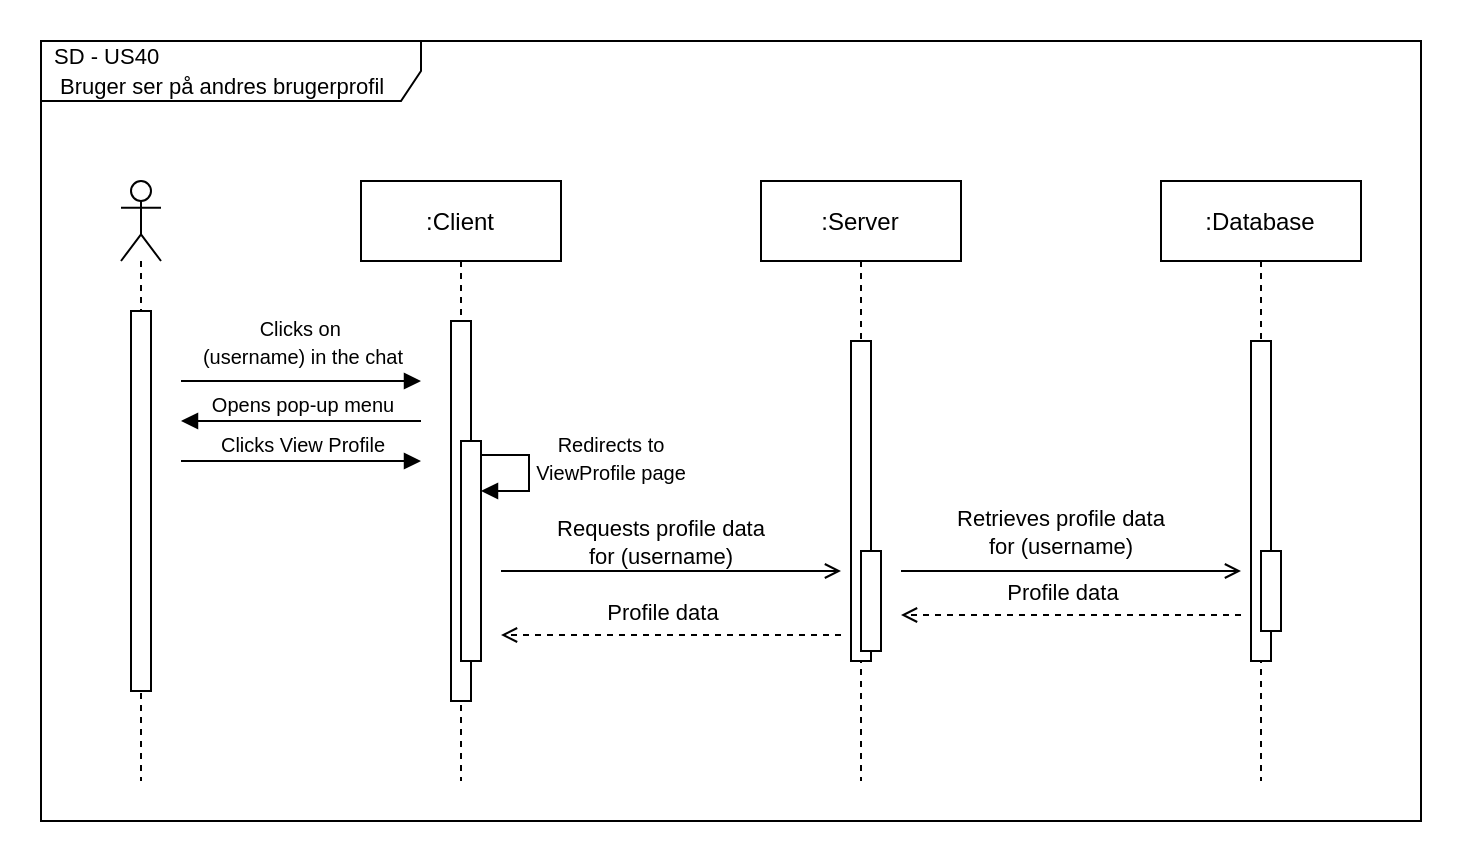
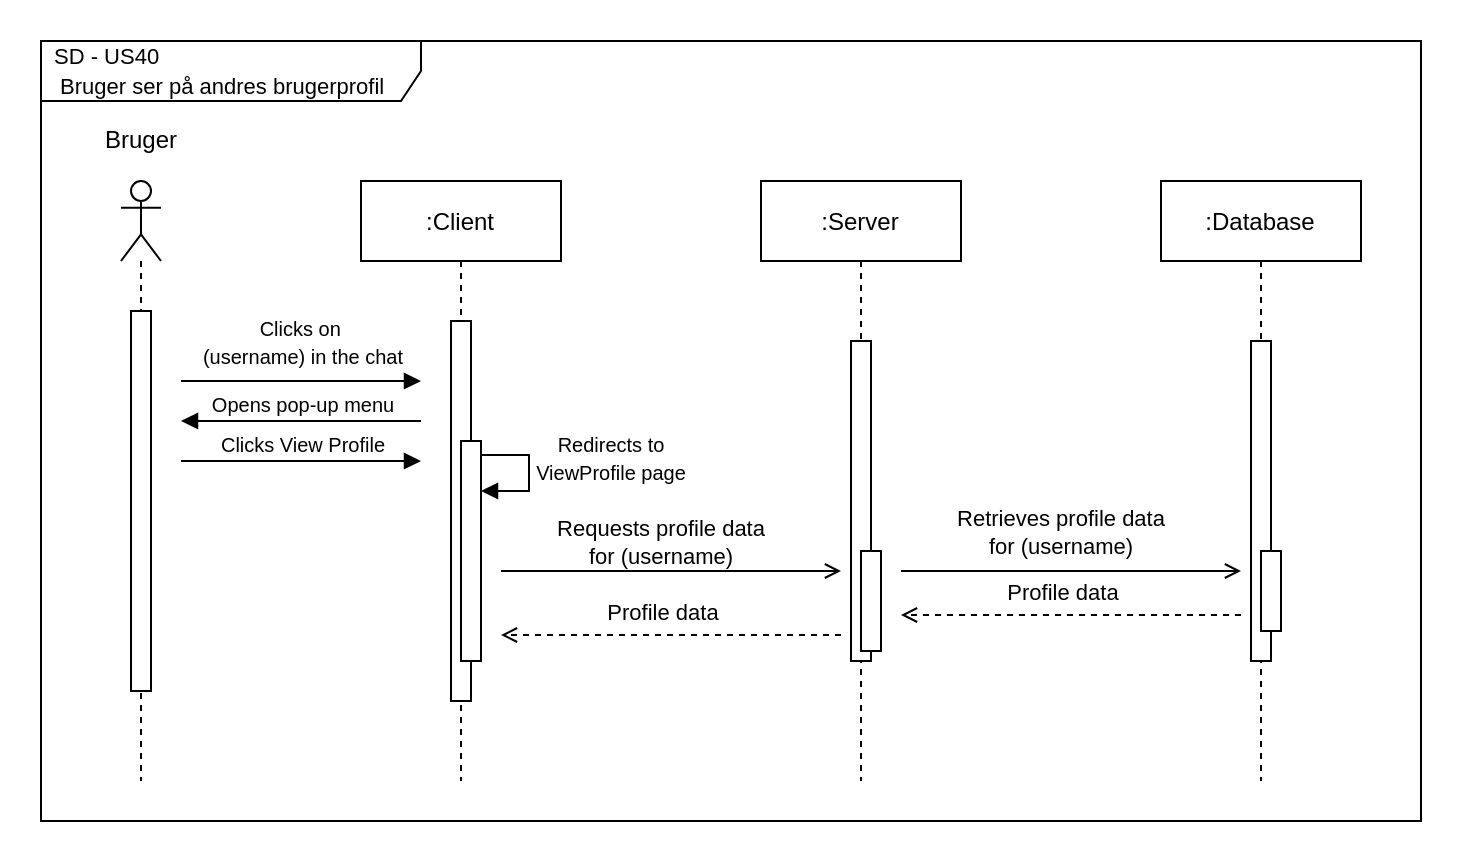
node "Bruger": added
